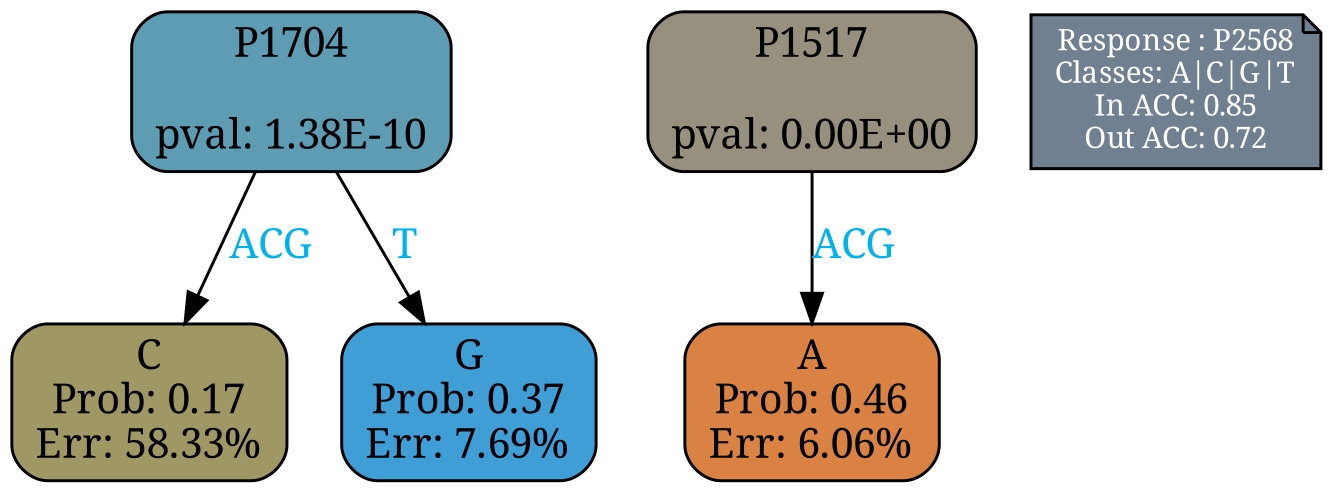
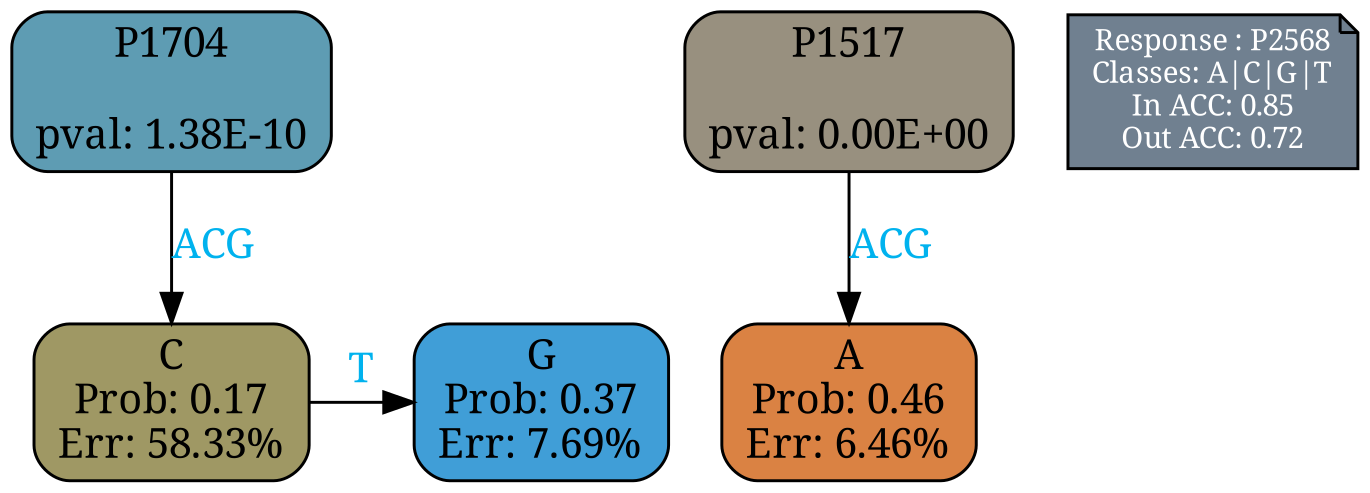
edge "P1704 pval: 1.38E-10" -> "G Prob: 0.37 Err: 7.69%": now "C Prob: 0.17 Err: 58.33%" -> "G Prob: 0.37 Err: 7.69%"
node "A Prob: 0.46 Err: 6.06%": label "A Prob: 0.46 Err: 6.06%" -> "A Prob: 0.46 Err: 6.46%"
